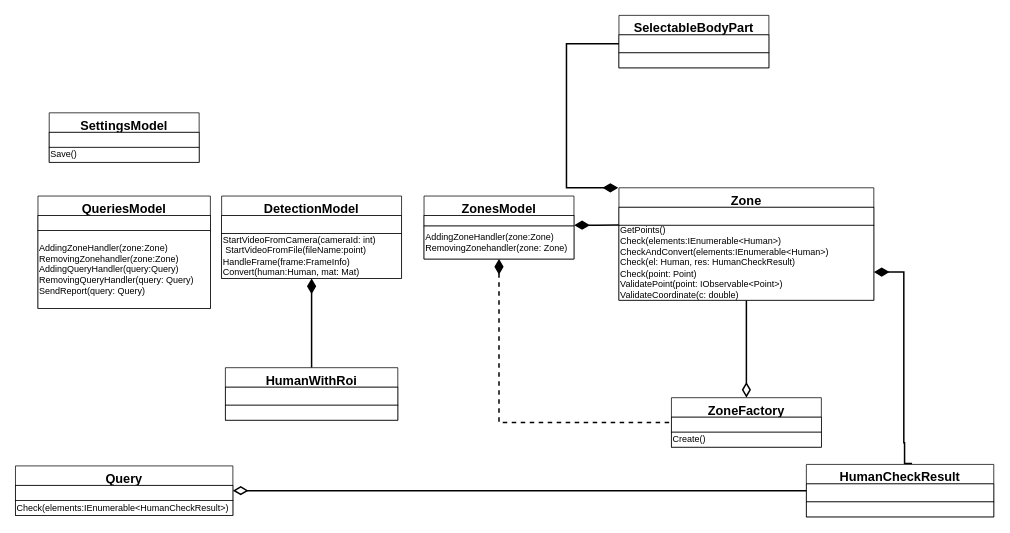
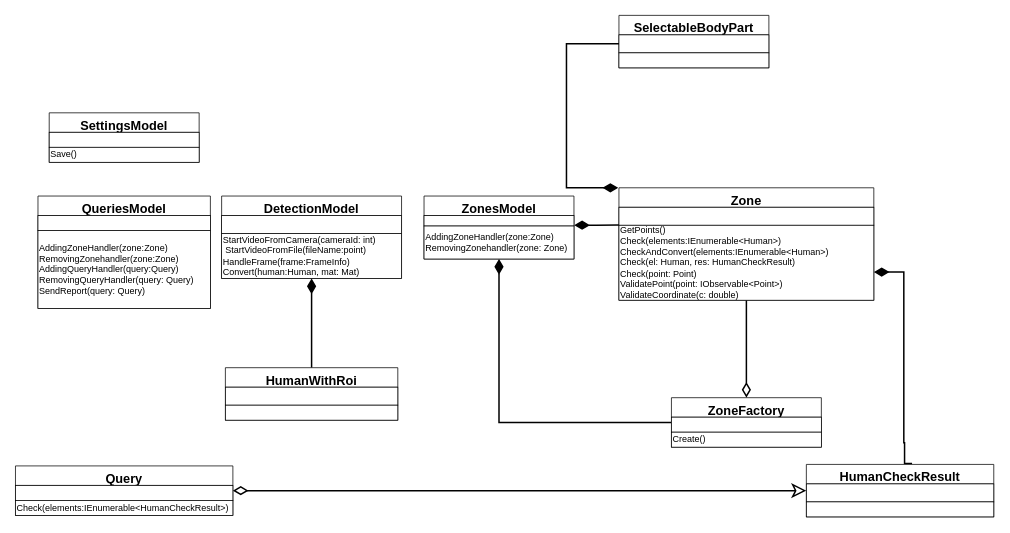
edge "ZoneFactory" -> "ZonesModel": style dashed -> solid
edge "HumanCheckResult" -> "Query": arrowhead none -> classic
